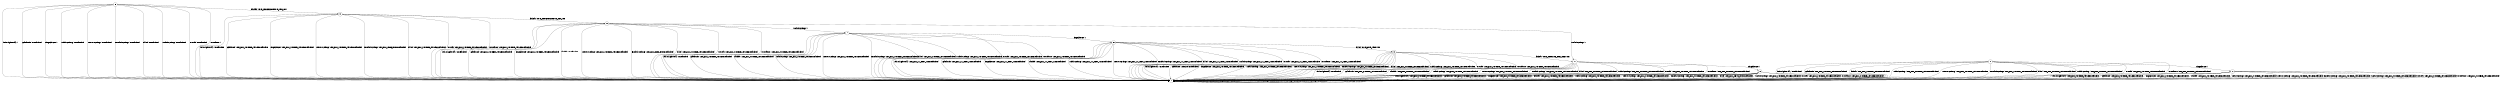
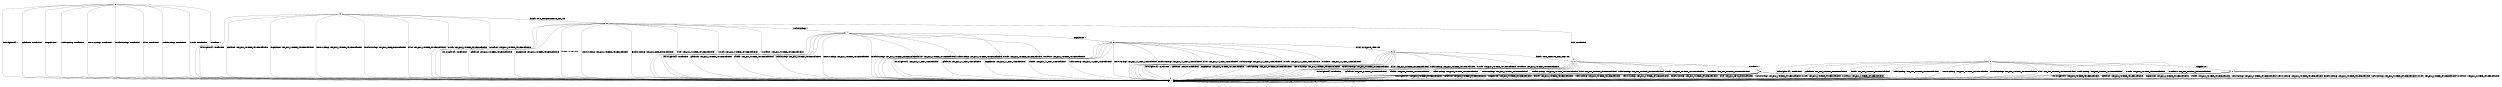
edge "s0" -> "s2": removed, label "ClientHello / SERVER_HELLO|CERTIFICATE|SERVER_HELLO_DONE"
edge "s3" -> "s11": label "RSAClientKeyExchange / -" -> "Finished / ConnectionClosed"
edge "s11" -> "s9": label "ChangeCipherSpec / -" -> "ServerHelloDone / -"
